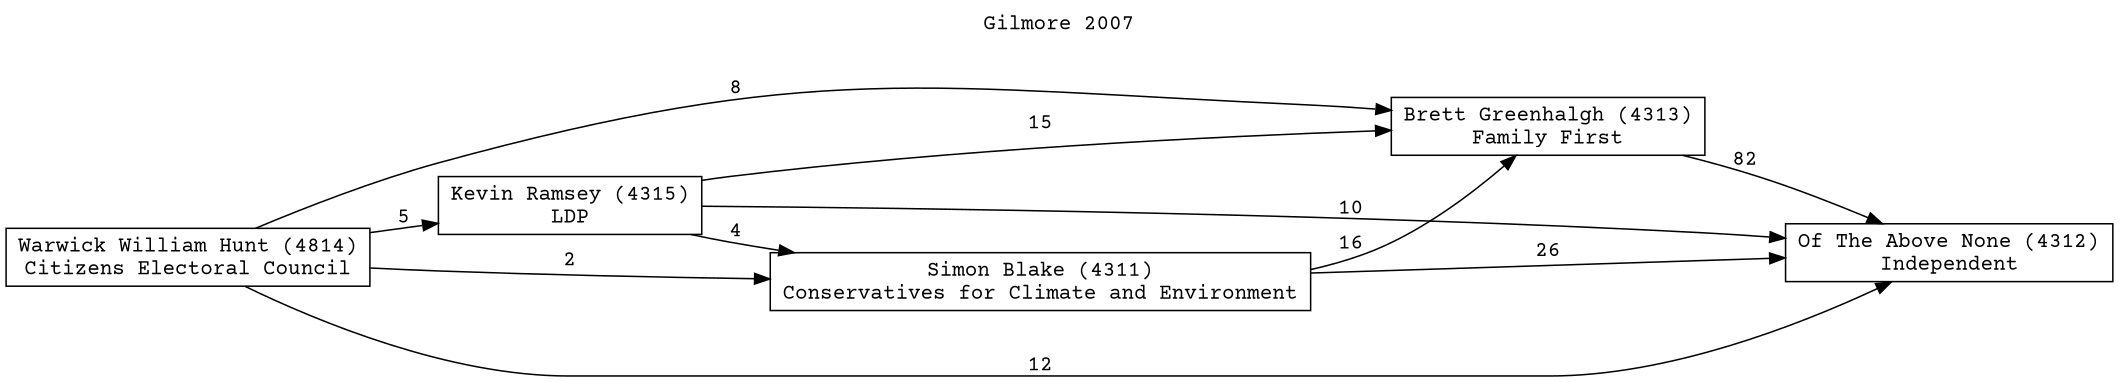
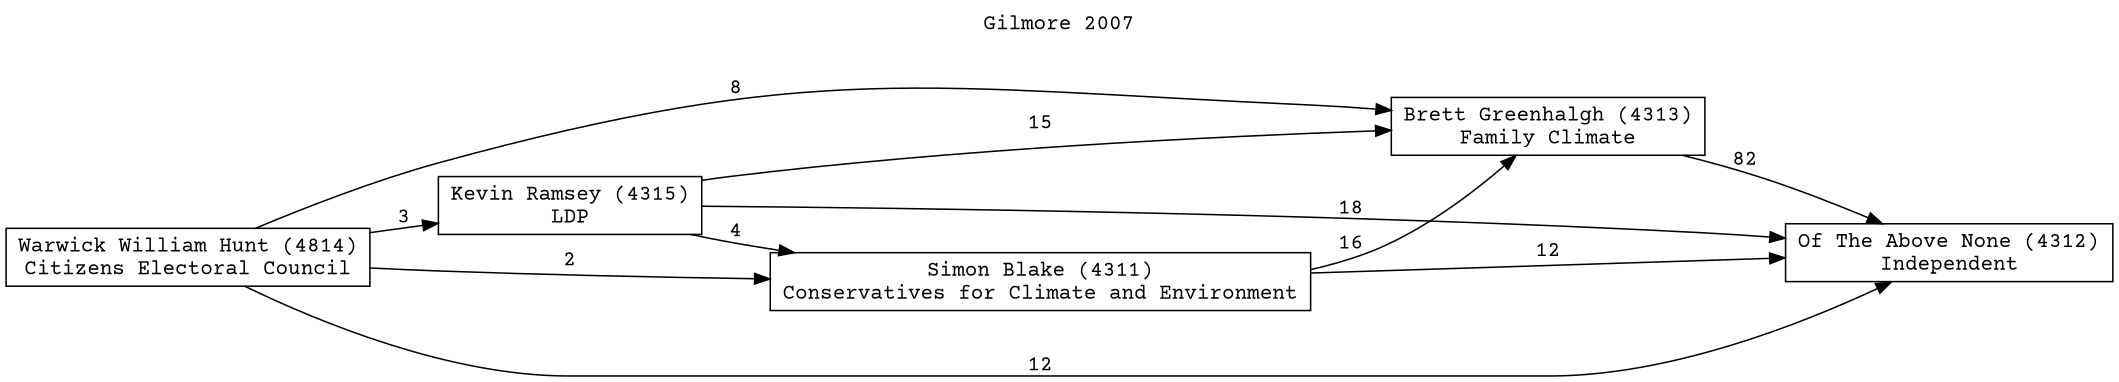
node "Brett Greenhalgh (4313) Family First": label "Brett Greenhalgh (4313) Family First" -> "Brett Greenhalgh (4313) Family Climate"
edge "Kevin Ramsey (4315) LDP" -> "Of The Above None (4312) Independent": label "10" -> "18"
edge "Warwick William Hunt (4814) Citizens Electoral Council" -> "Kevin Ramsey (4315) LDP": label "5" -> "3"
edge "Simon Blake (4311) Conservatives for Climate and Environment" -> "Of The Above None (4312) Independent": label "26" -> "12"
